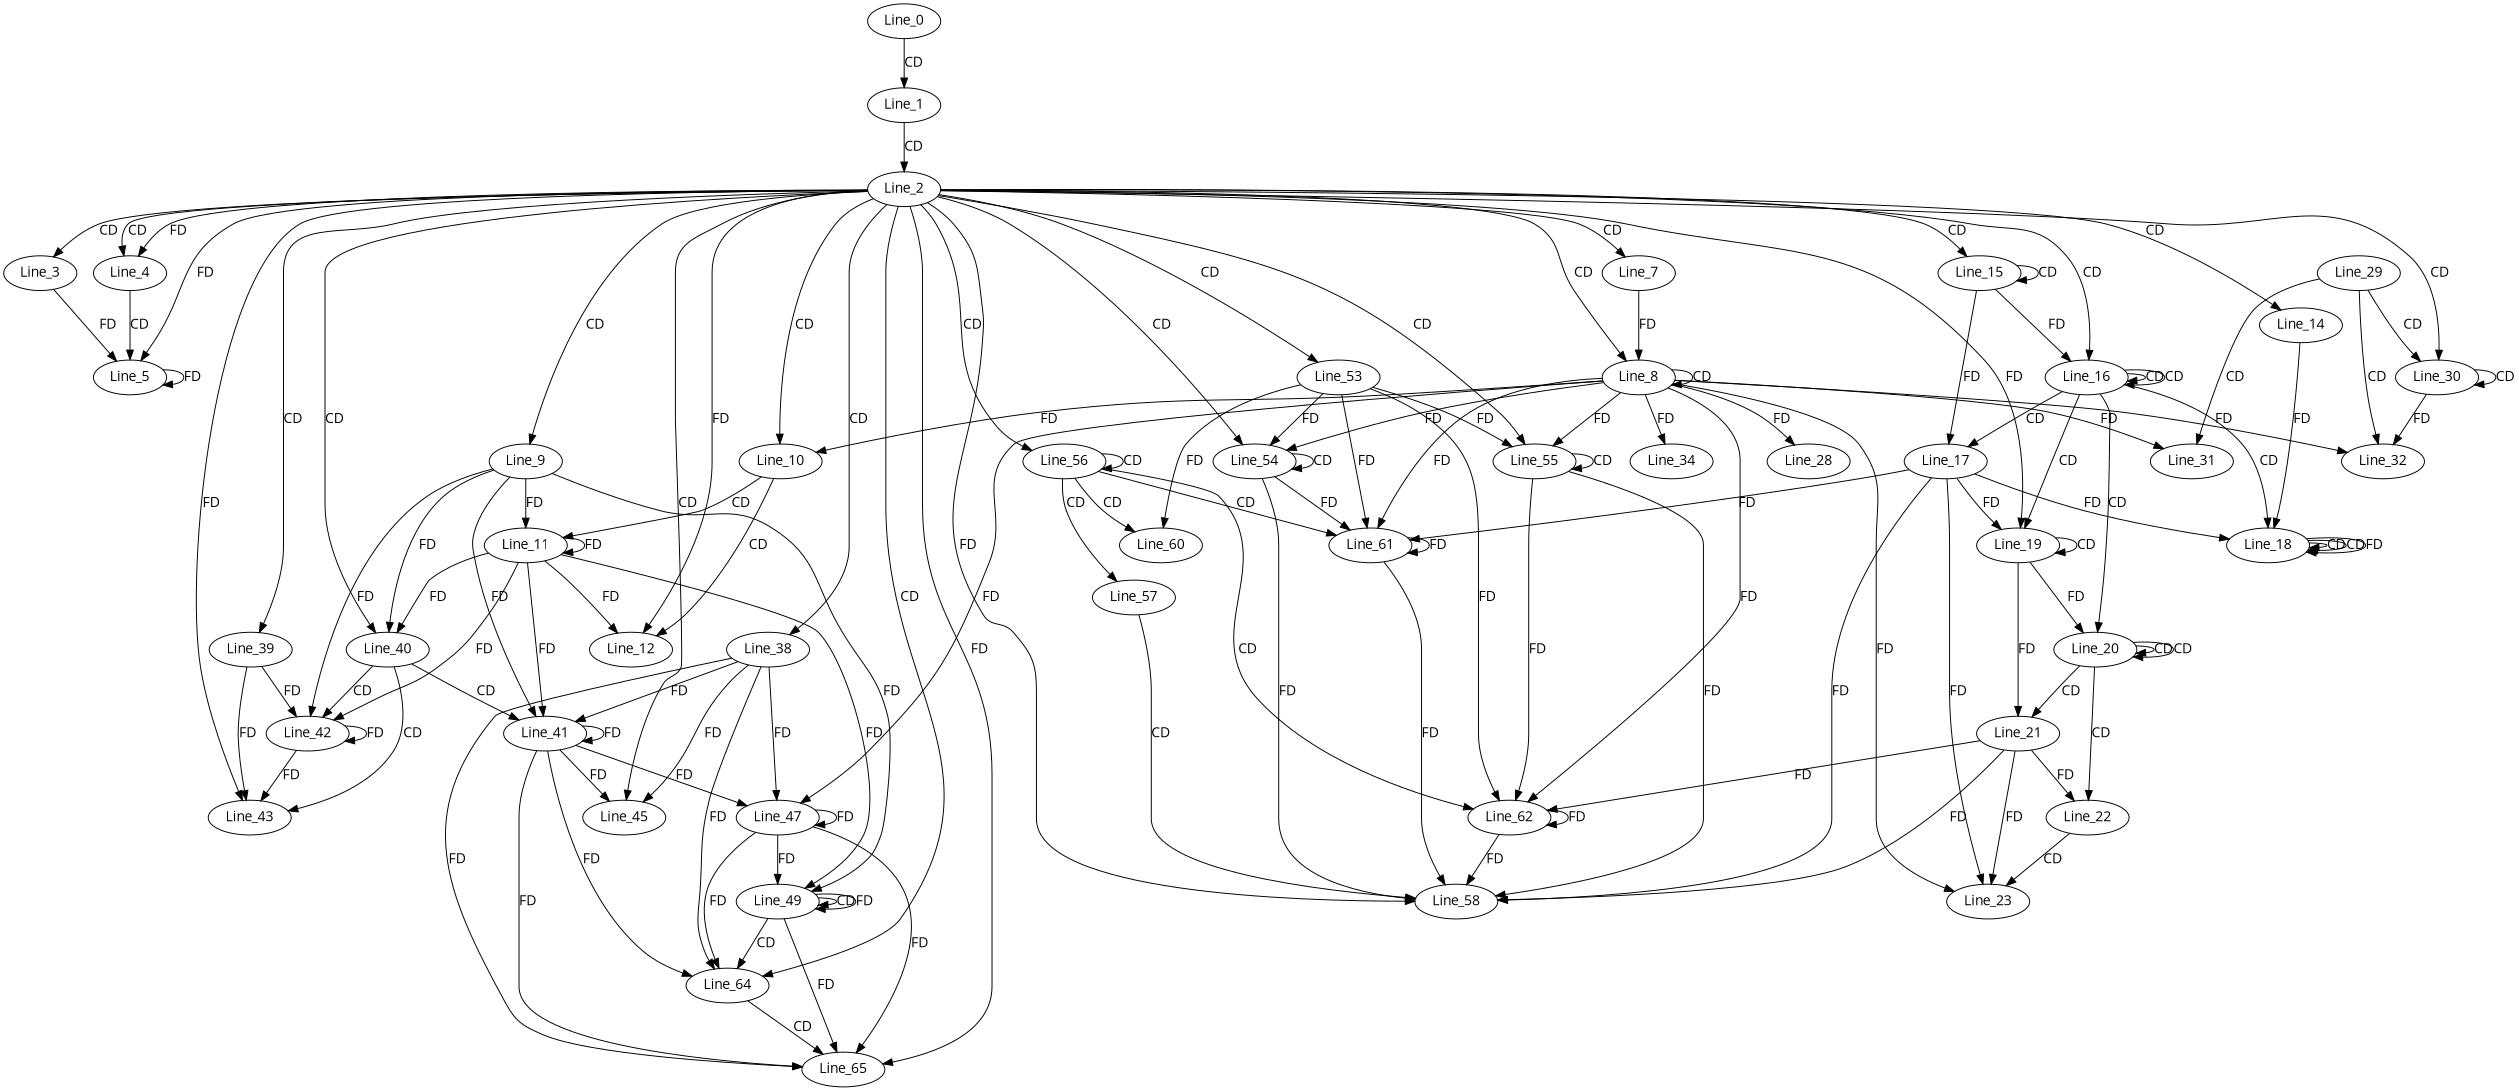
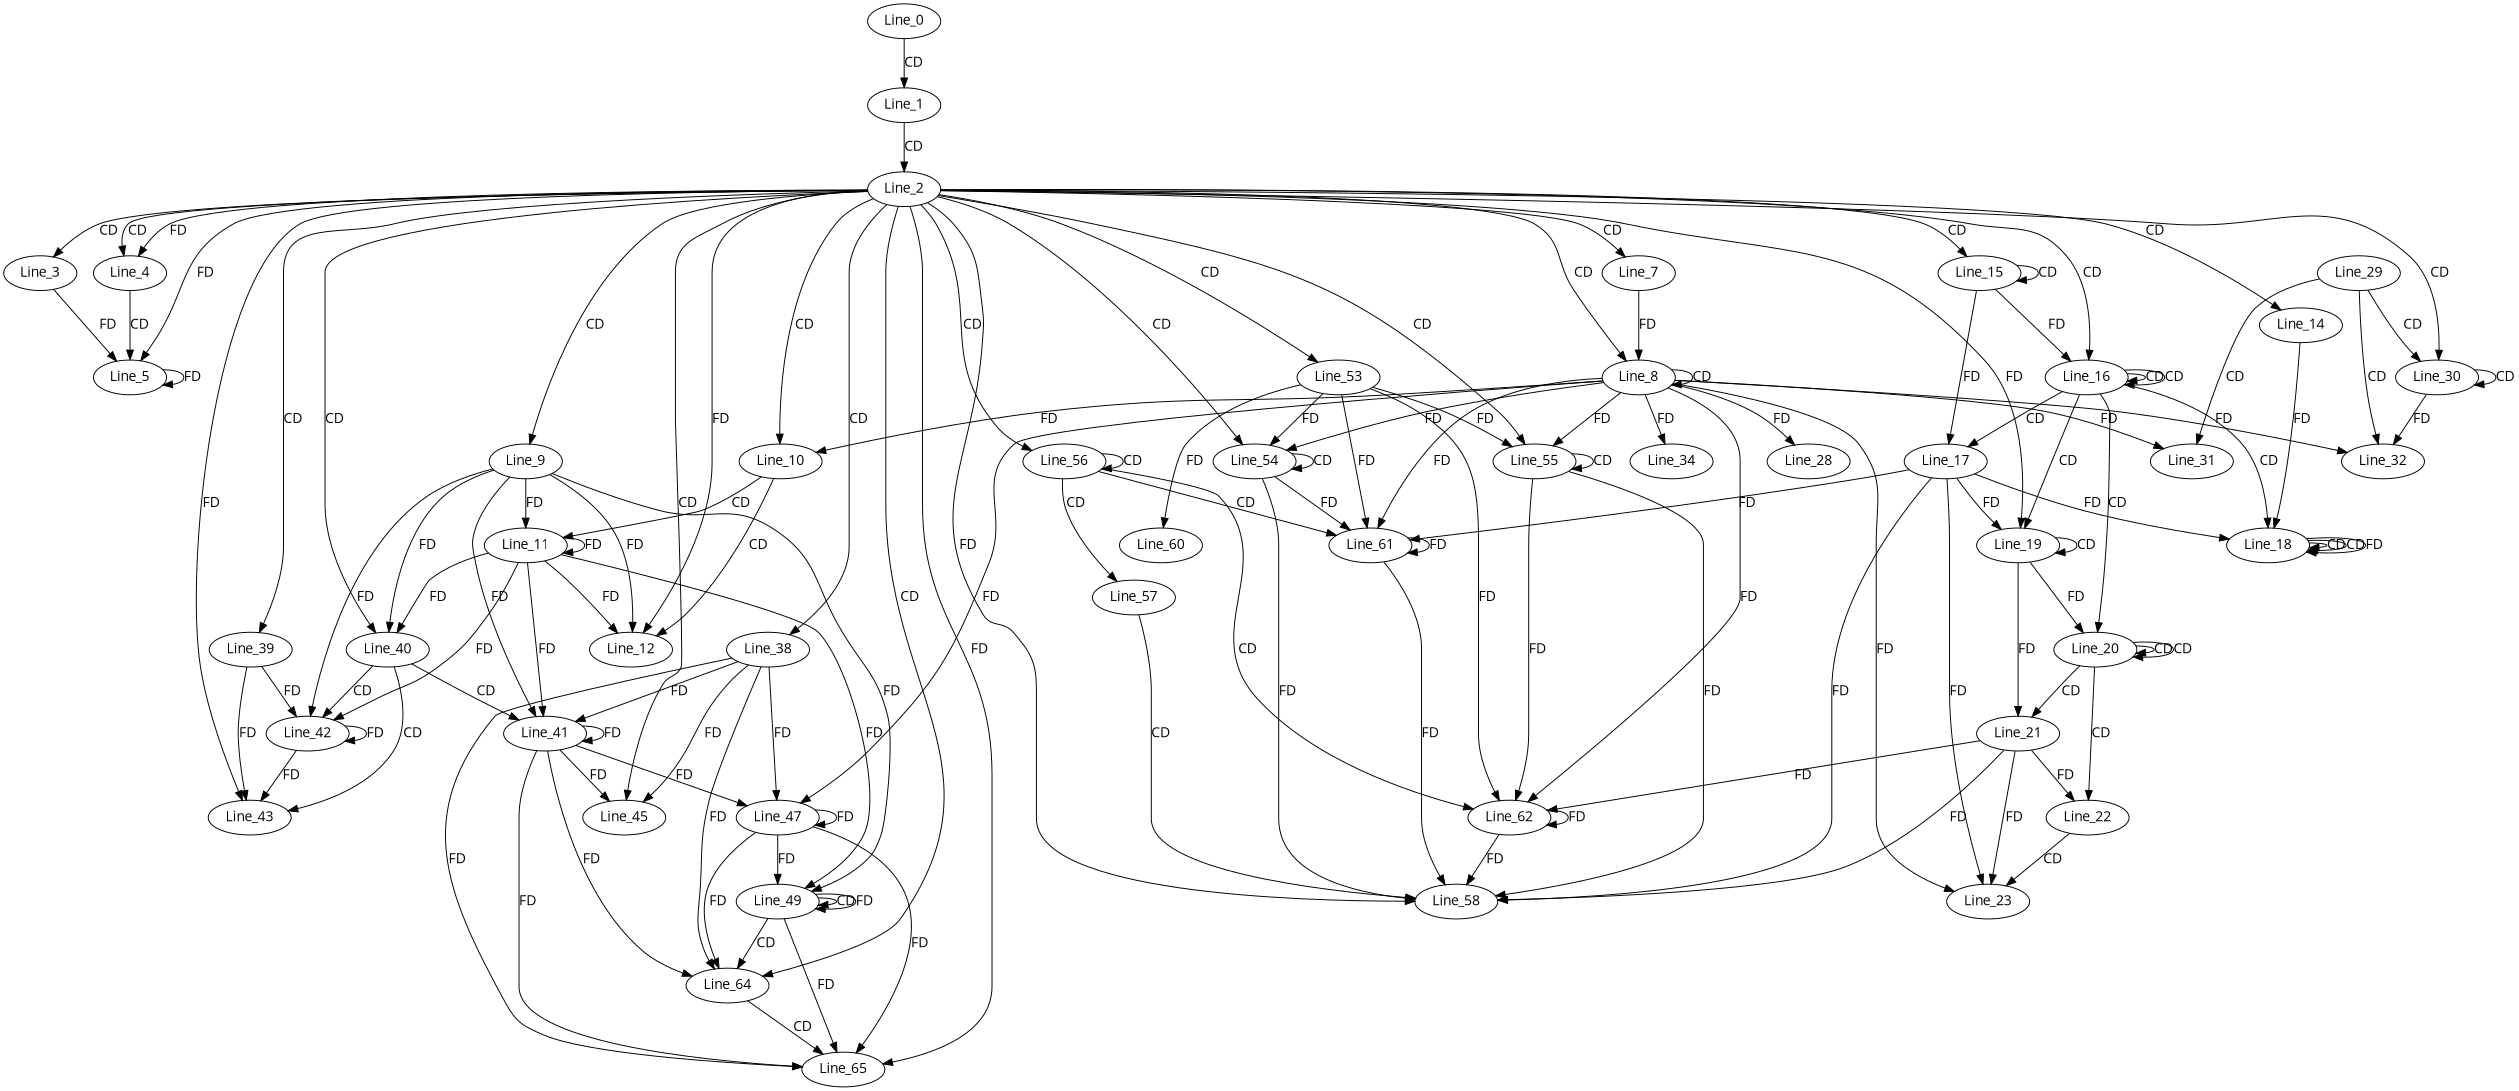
edge "Line_56" -> "Line_60": removed, label "CD"
edge "Line_9" -> "Line_12": added, label "FD"
